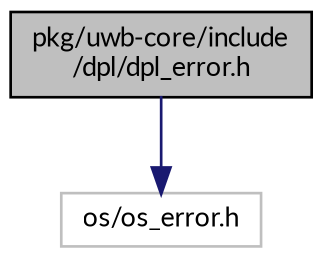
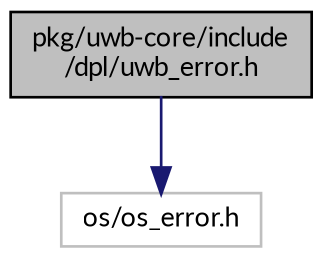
node "pkg/uwb-core/include /dpl/dpl_error.h": label "pkg/uwb-core/include /dpl/dpl_error.h" -> "pkg/uwb-core/include /dpl/uwb_error.h"
